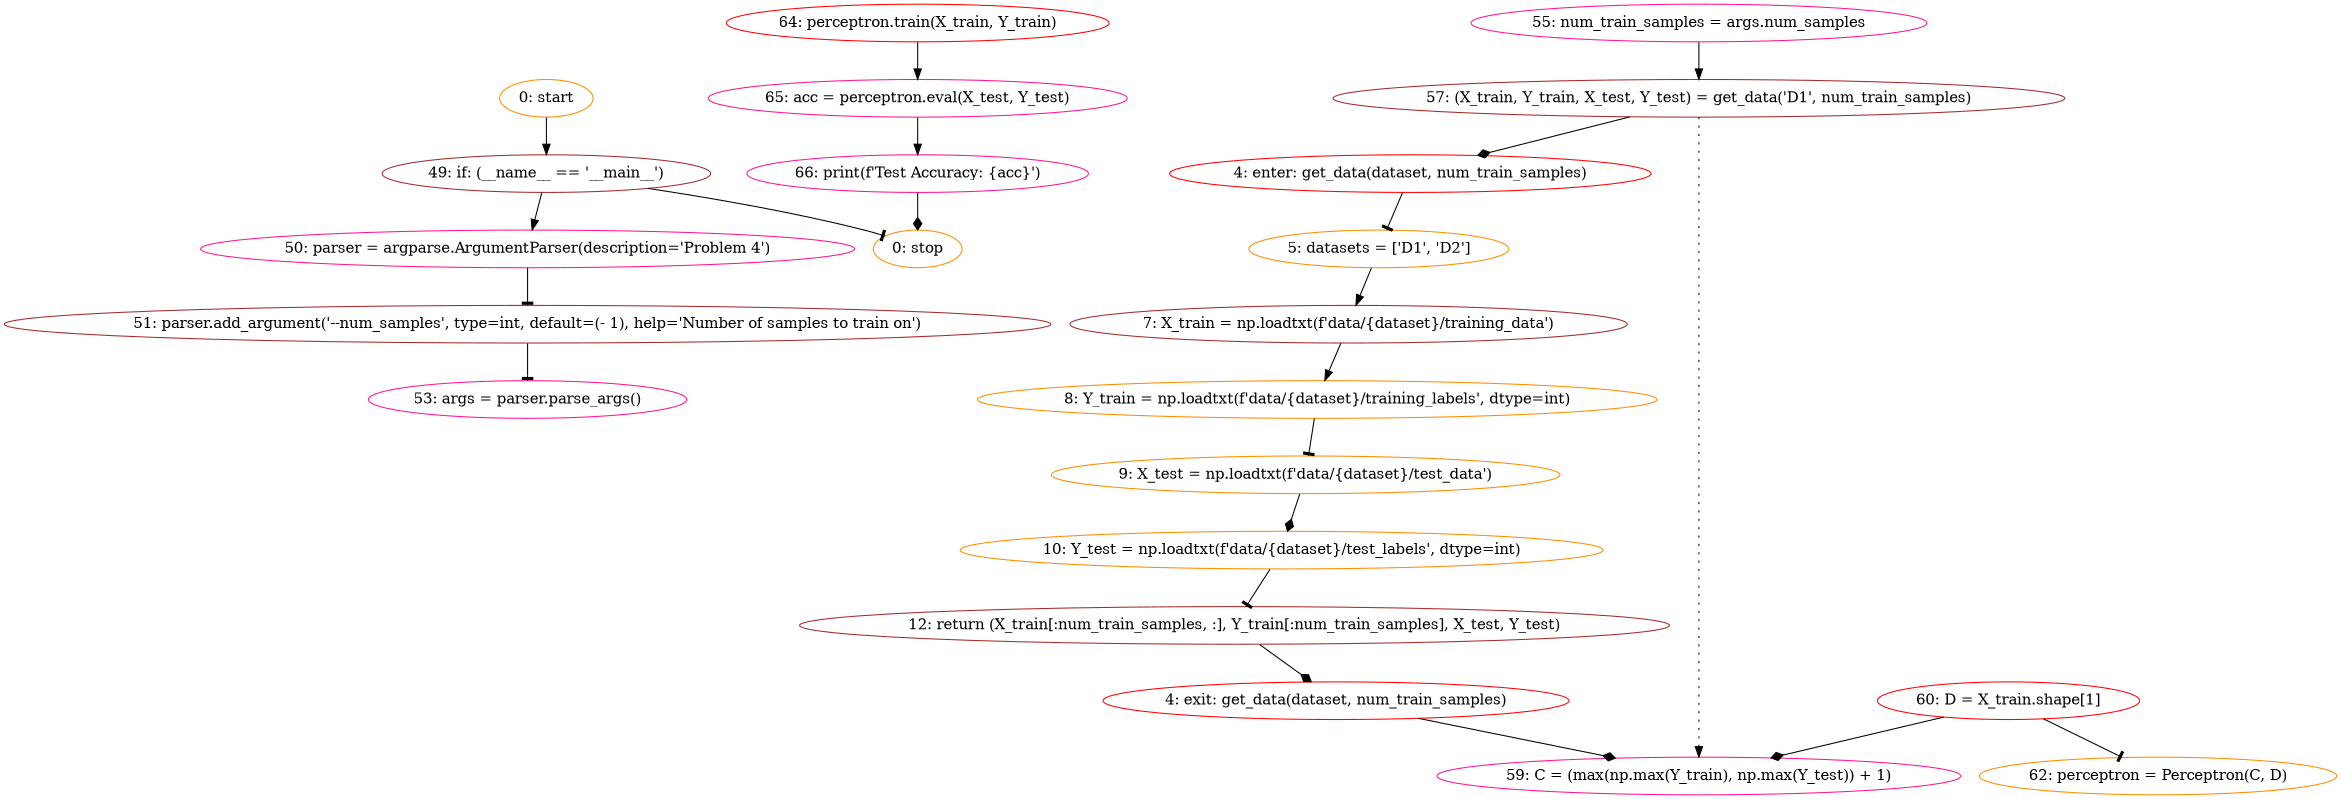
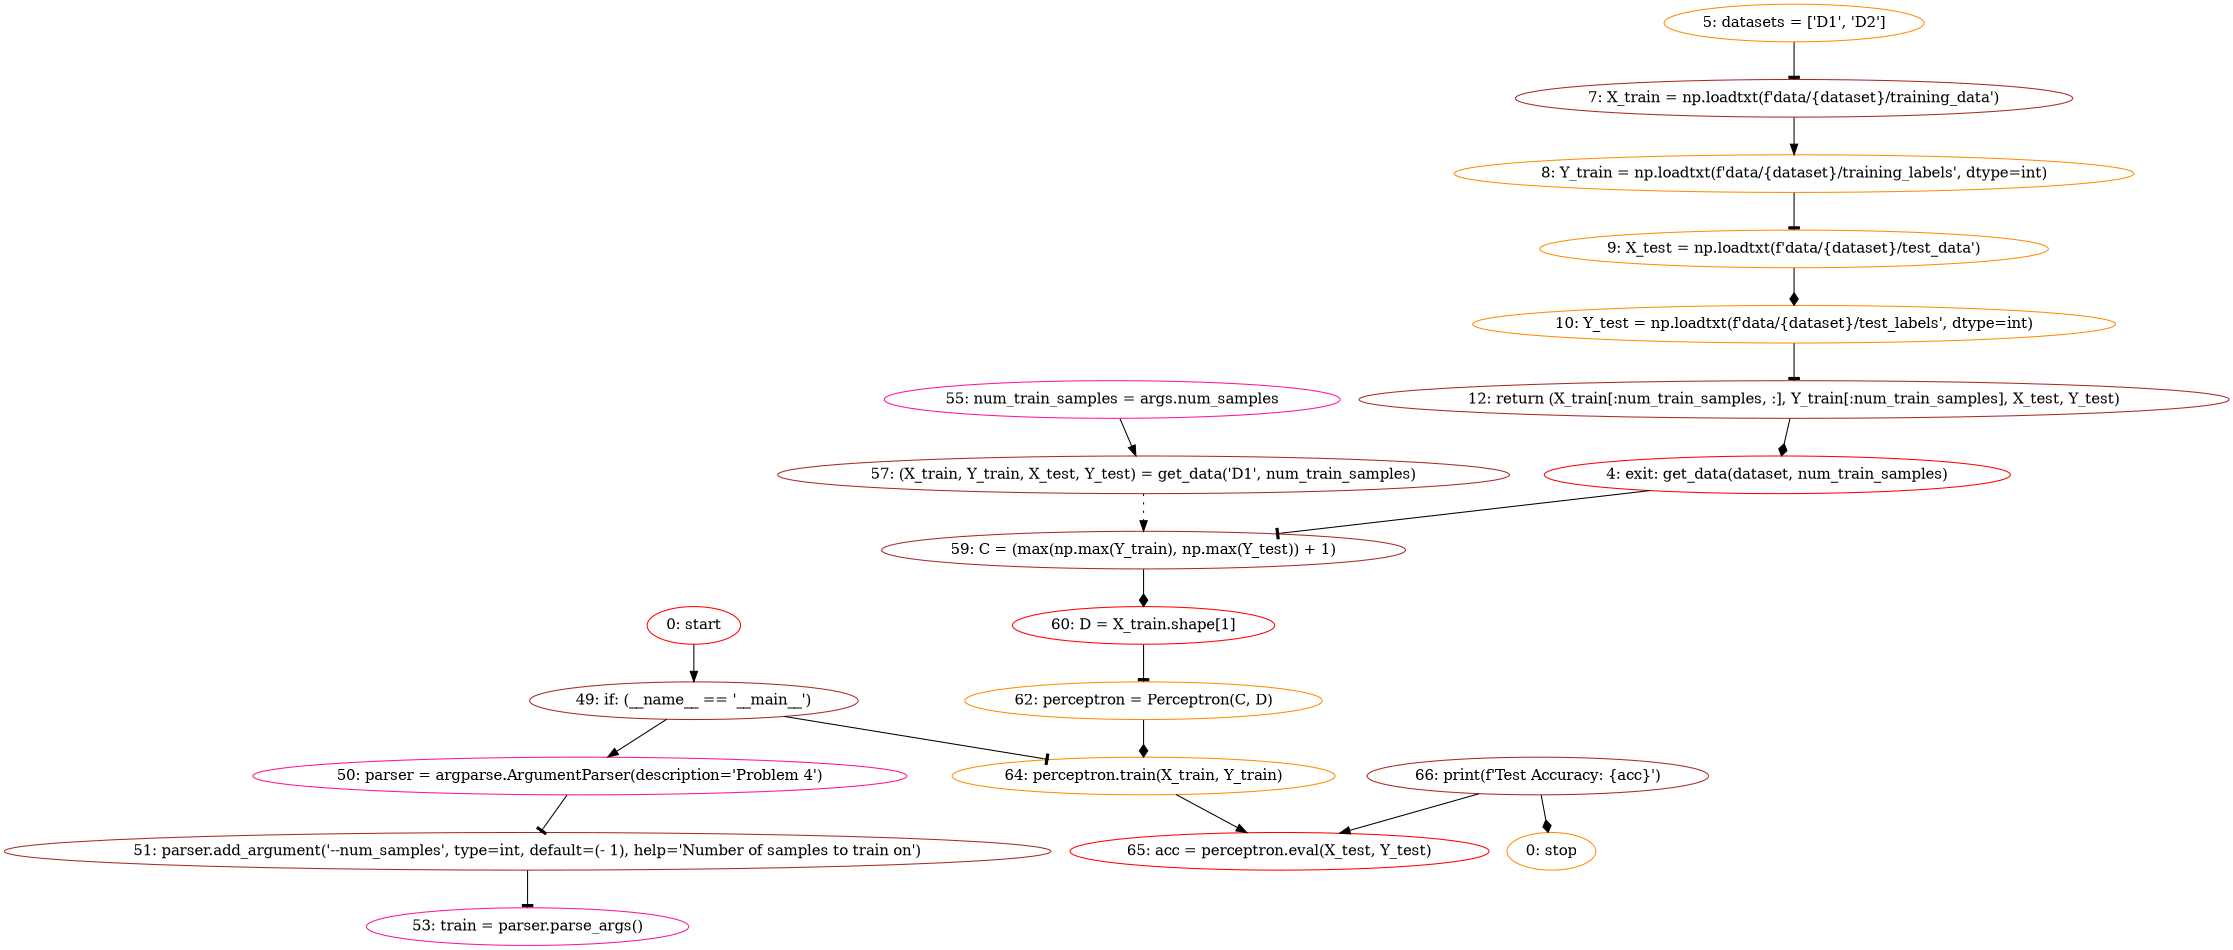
node "64: perceptron.train(X_train, Y_train)": color red -> darkorange
node "0: start": color darkorange -> red
node "65: acc = perceptron.eval(X_test, Y_test)": color deeppink -> red
edge "65: acc = perceptron.eval(X_test, Y_test)" -> "66: print(f'Test Accuracy: {acc}')": reversed
node "66: print(f'Test Accuracy: {acc}')": color deeppink -> brown
node "4: enter: get_data(dataset, num_train_samples)": removed
edge "49: if: (__name__ == '__main__')" -> "0: stop": now "49: if: (__name__ == '__main__')" -> "64: perceptron.train(X_train, Y_train)"
edge "5: datasets = ['D1', 'D2']" -> "7: X_train = np.loadtxt(f'data/{dataset}/training_data')": arrowhead normal -> tee
node "53: args = parser.parse_args()": label "53: args = parser.parse_args()" -> "53: train = parser.parse_args()"
edge "62: perceptron = Perceptron(C, D)" -> "64: perceptron.train(X_train, Y_train)": added
edge "60: D = X_train.shape[1]" -> "59: C = (max(np.max(Y_train), np.max(Y_test)) + 1)": reversed
edge "4: exit: get_data(dataset, num_train_samples)" -> "59: C = (max(np.max(Y_train), np.max(Y_test)) + 1)": arrowhead diamond -> tee
node "59: C = (max(np.max(Y_train), np.max(Y_test)) + 1)": color deeppink -> brown
